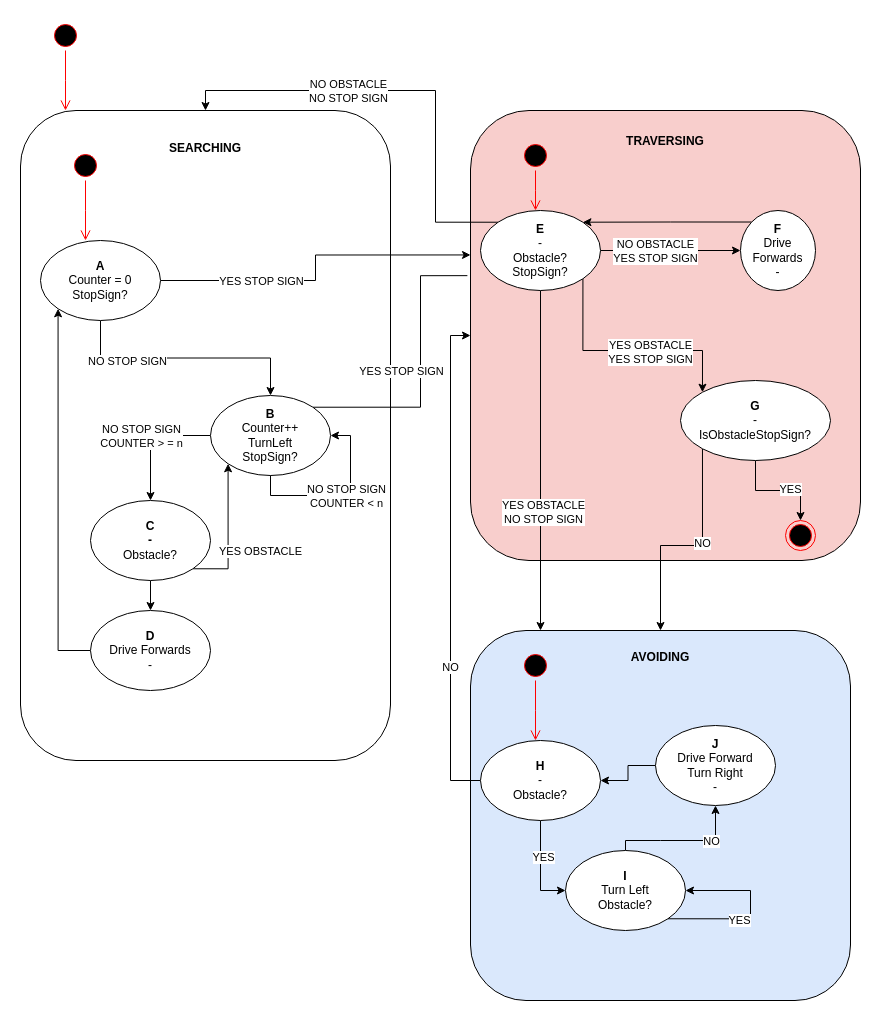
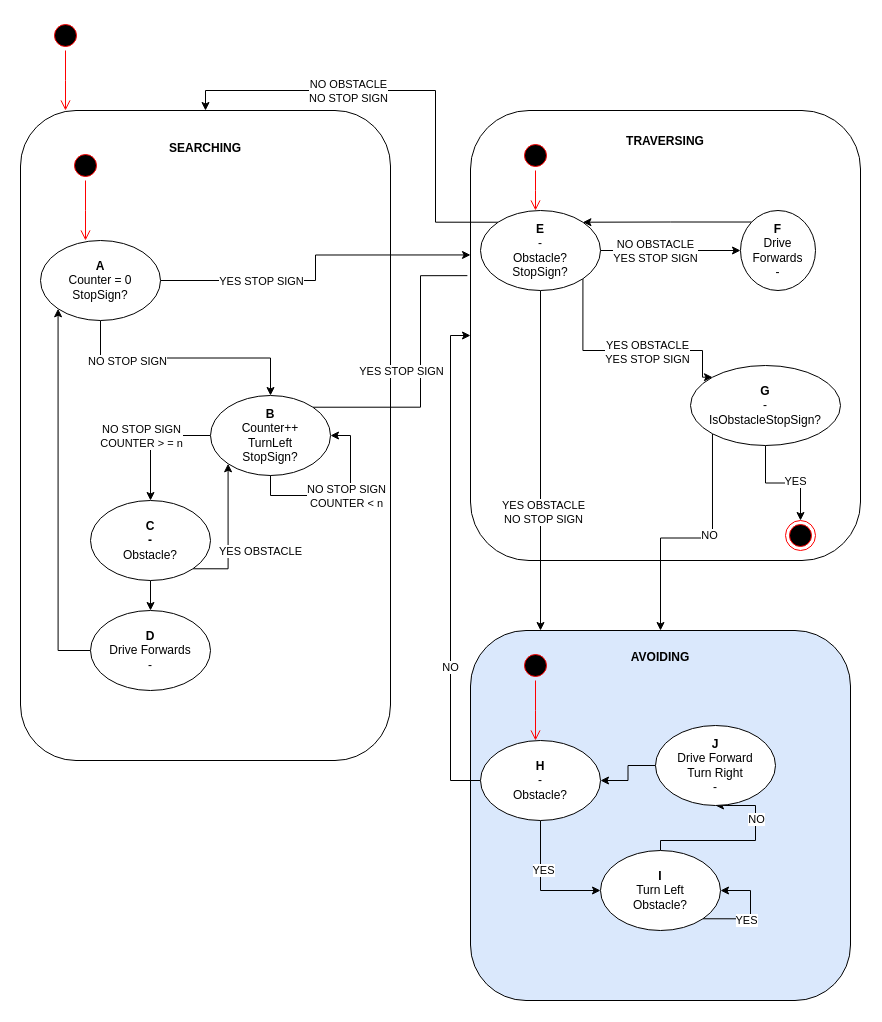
node "TRAVERSING": fillcolor #f8cecc -> #ffffff
node "G - IsObstacleStopSign?": moved (756, 421) -> (766, 406)
node "I Turn Left Obstacle?": moved (626, 891) -> (661, 891)
